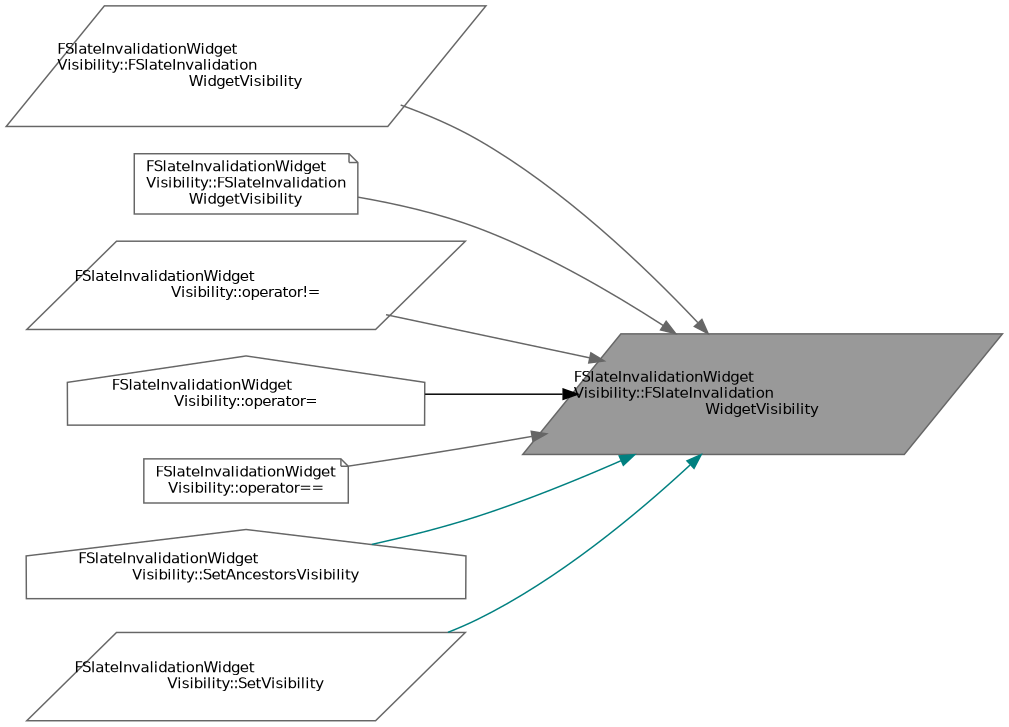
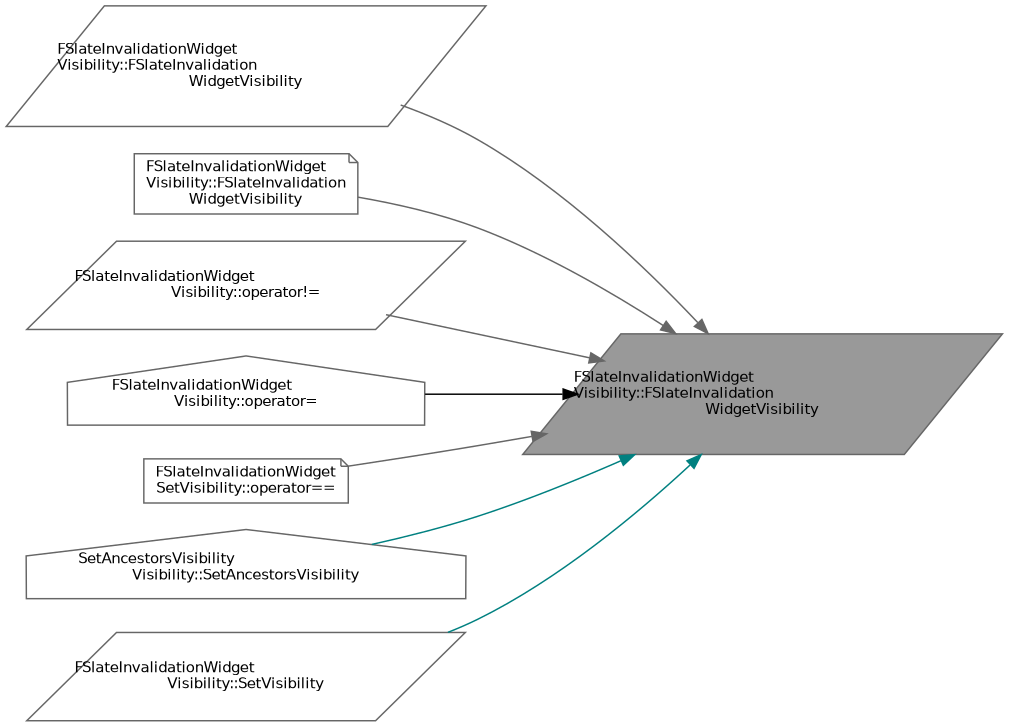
node "FSlateInvalidationWidget Visibility::operator==": label "FSlateInvalidationWidget Visibility::operator==" -> "FSlateInvalidationWidget SetVisibility::operator=="
node "FSlateInvalidationWidget Visibility::SetAncestorsVisibility": label "FSlateInvalidationWidget Visibility::SetAncestorsVisibility" -> "SetAncestorsVisibility Visibility::SetAncestorsVisibility"
